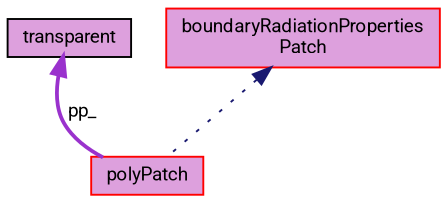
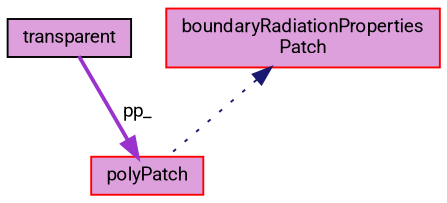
edge "polyPatch" -> "transparent": reversed
